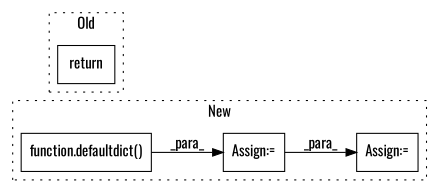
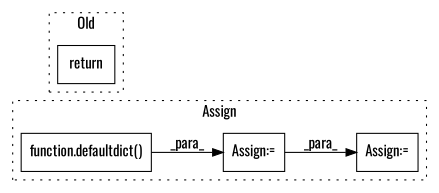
cluster "New": label "New" -> "Assign"
